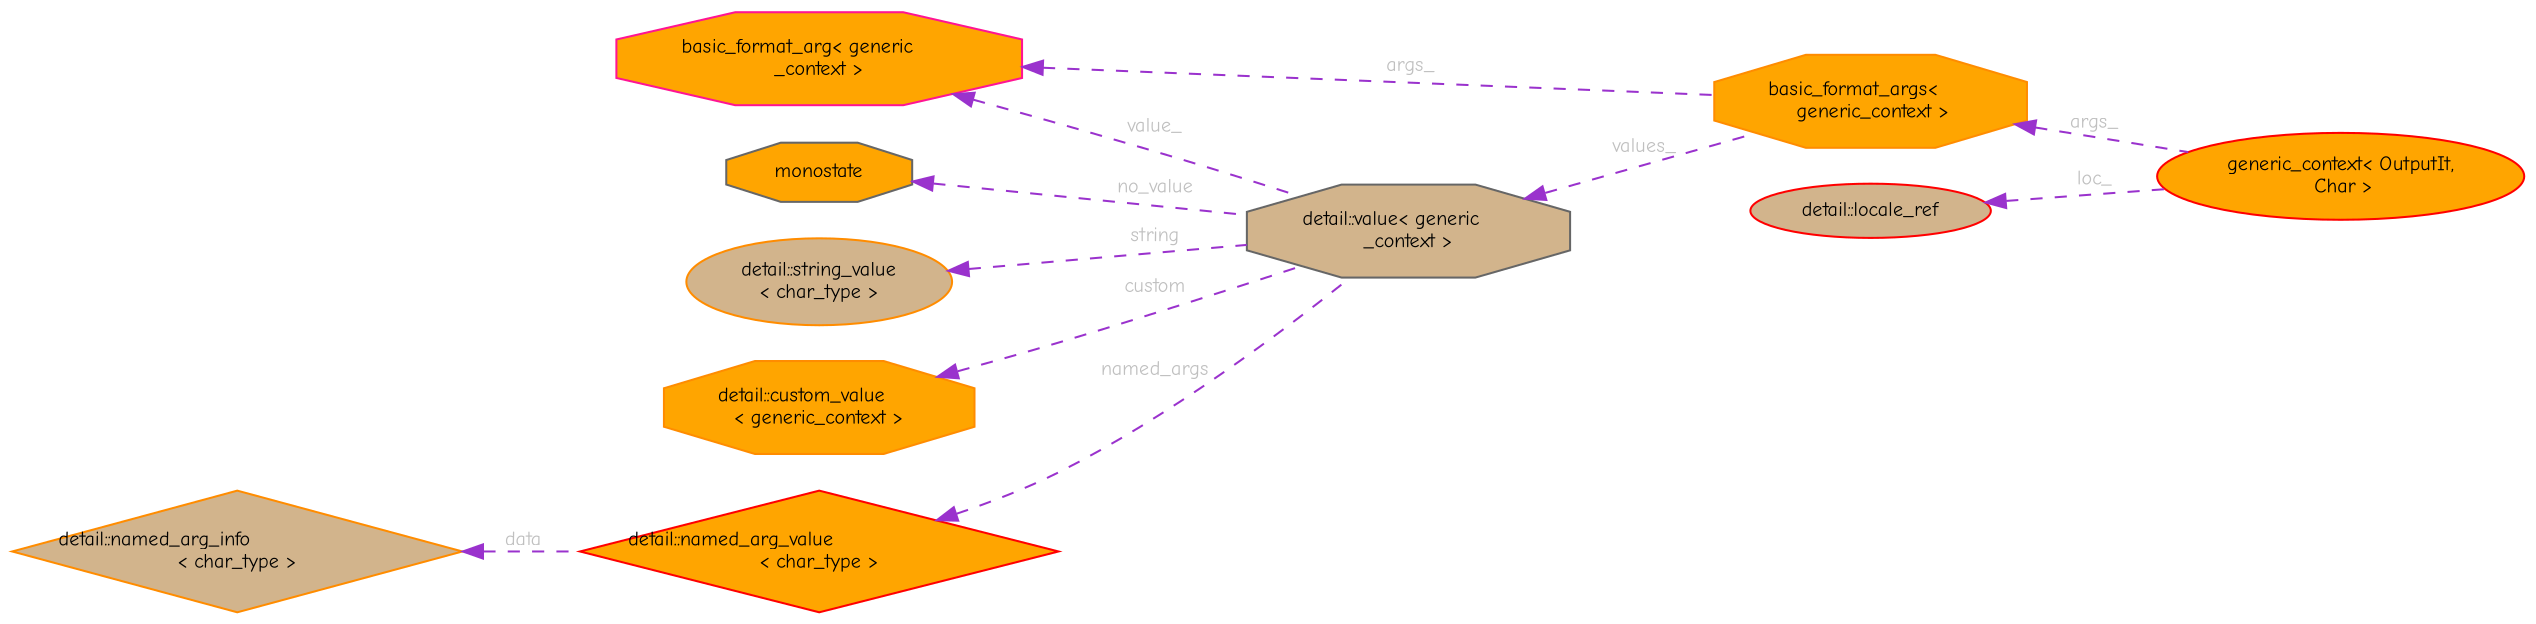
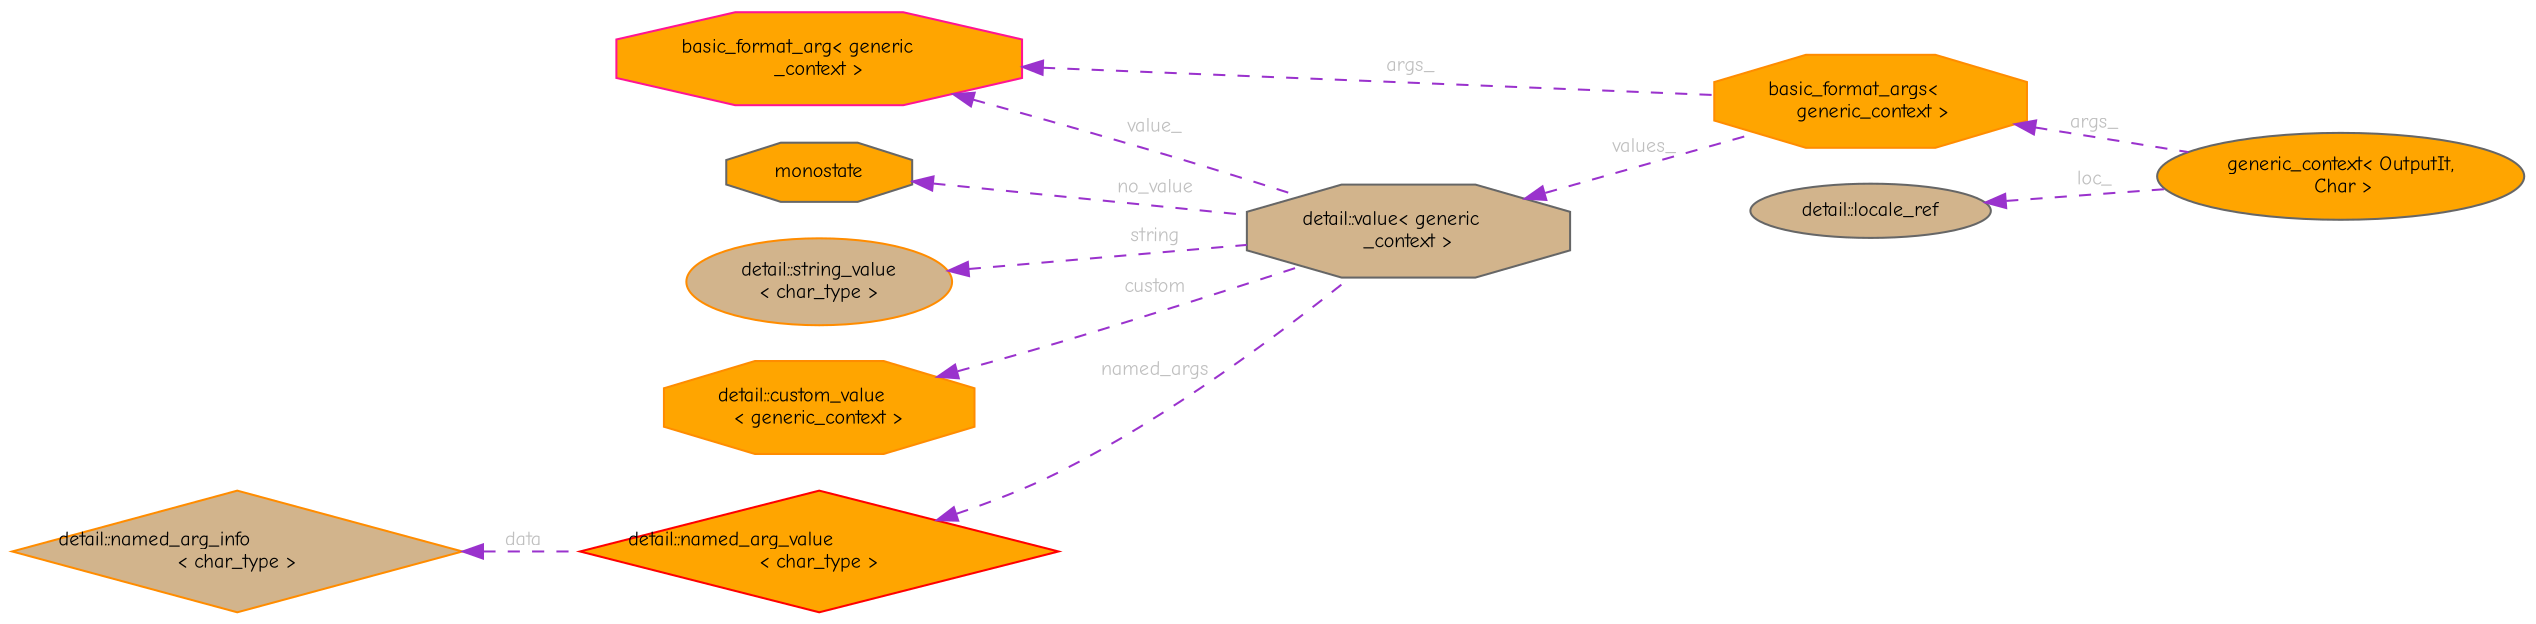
node "generic_context< OutputIt, Char >": color red -> gray40
node "detail::locale_ref": color red -> gray40
